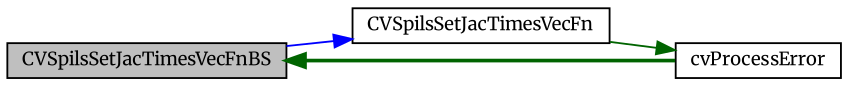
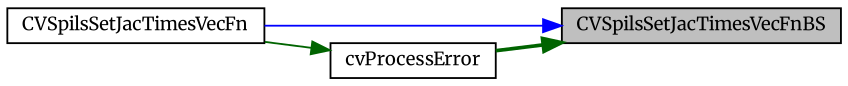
edge "CVSpilsSetJacTimesVecFnBS" -> "CVSpilsSetJacTimesVecFn": reversed
